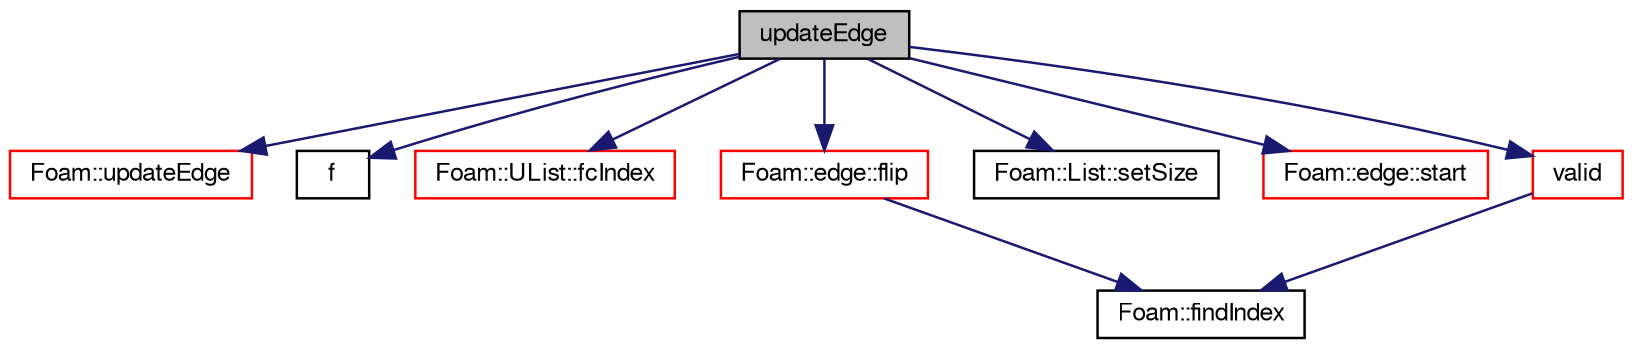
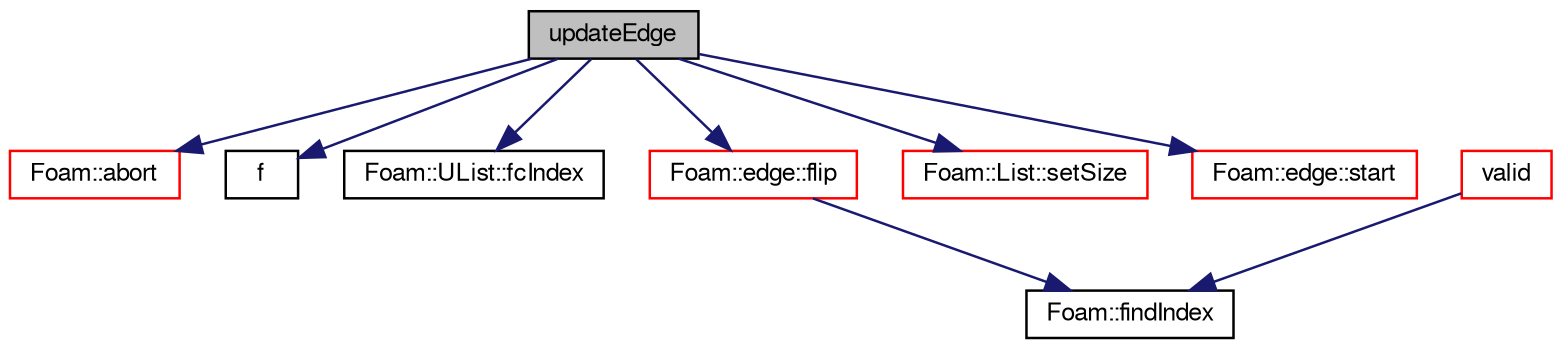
edge "updateEdge" -> "valid": removed
node "Foam::updateEdge": label "Foam::updateEdge" -> "Foam::abort"
node "Foam::UList::fcIndex": color red -> black
node "Foam::List::setSize": color black -> red
